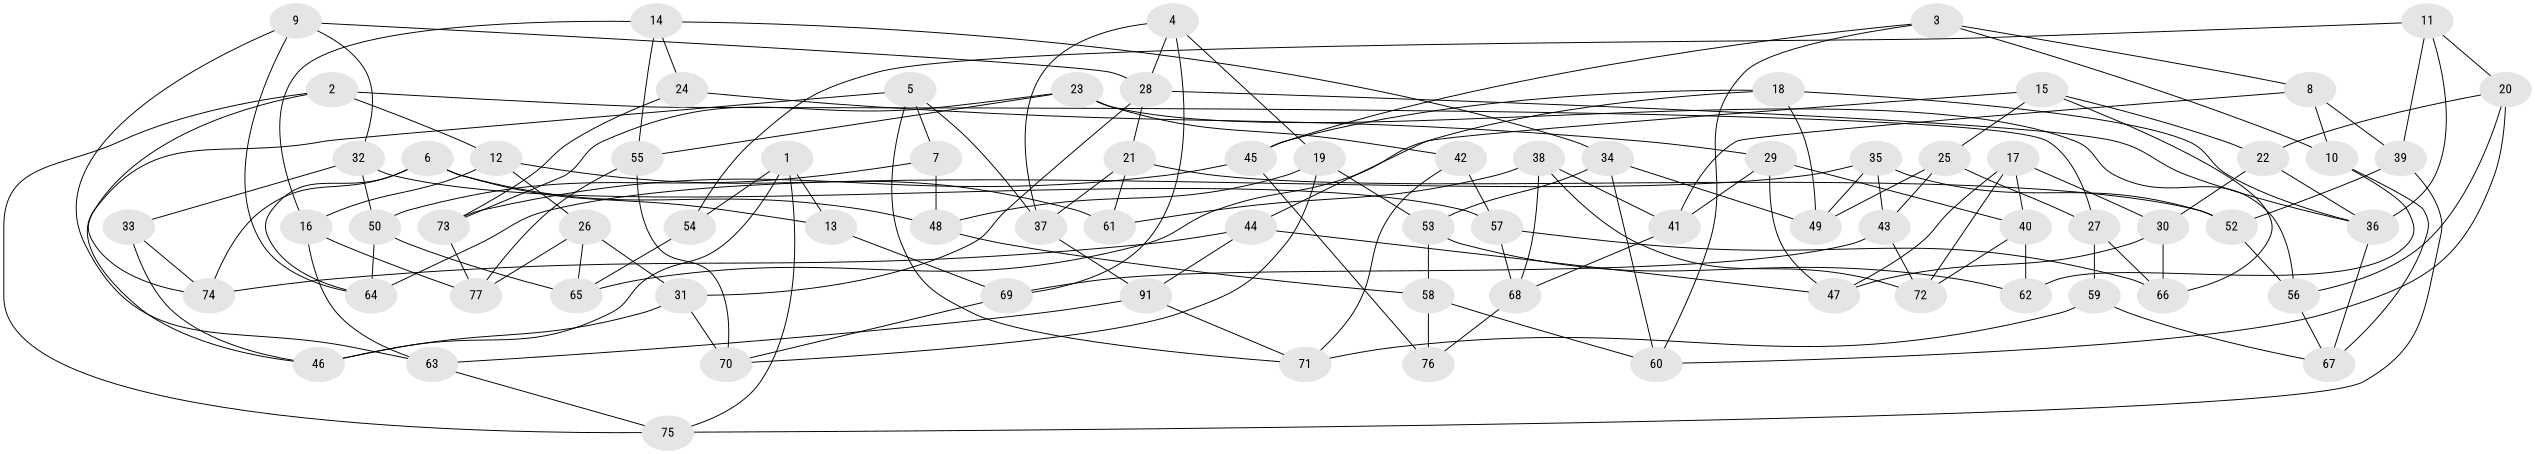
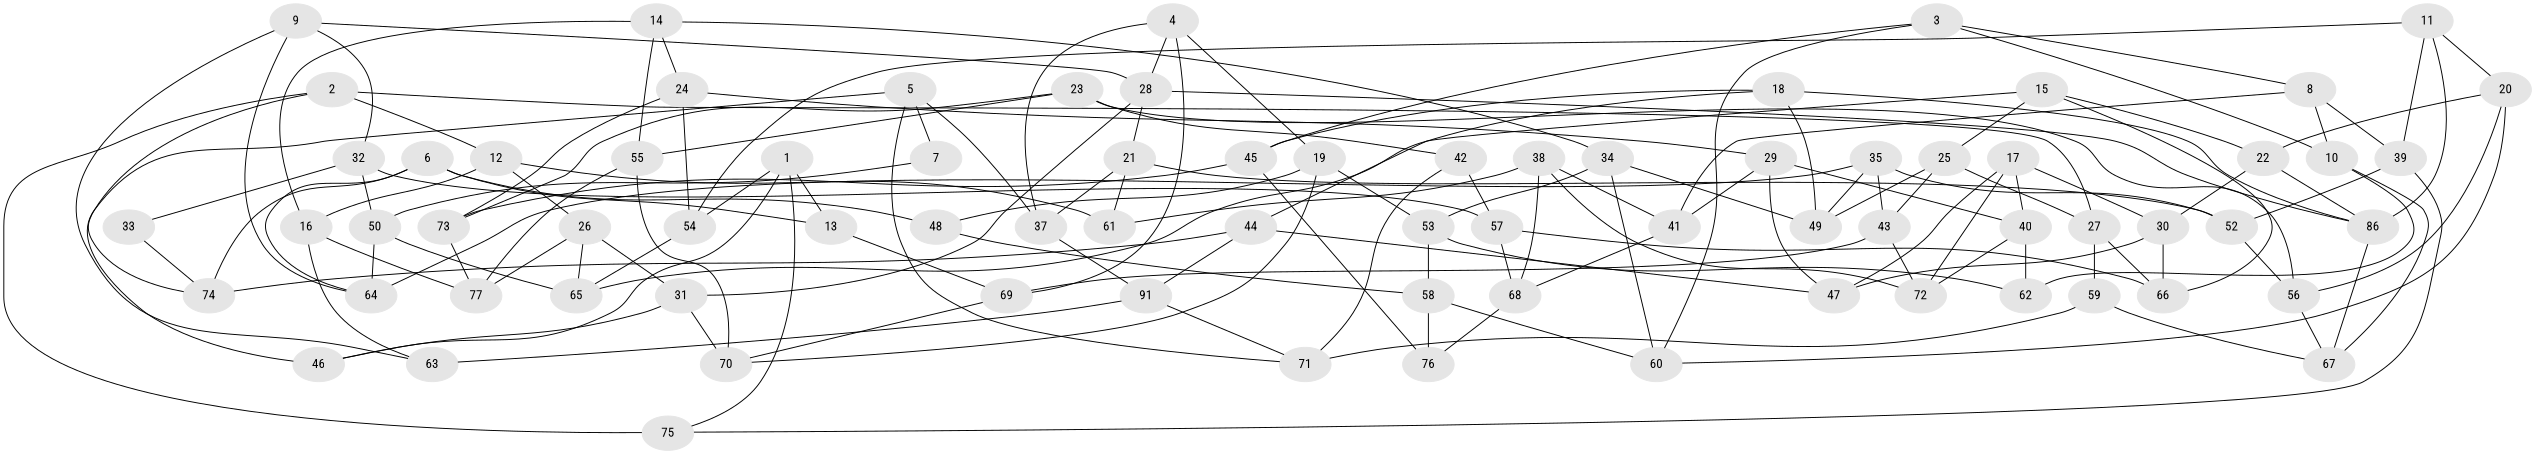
edge "24" -- "54": added
edge "7" -- "48": removed
node "36": label "36" -> "86"
edge "33" -- "46": removed
edge "63" -- "75": removed
